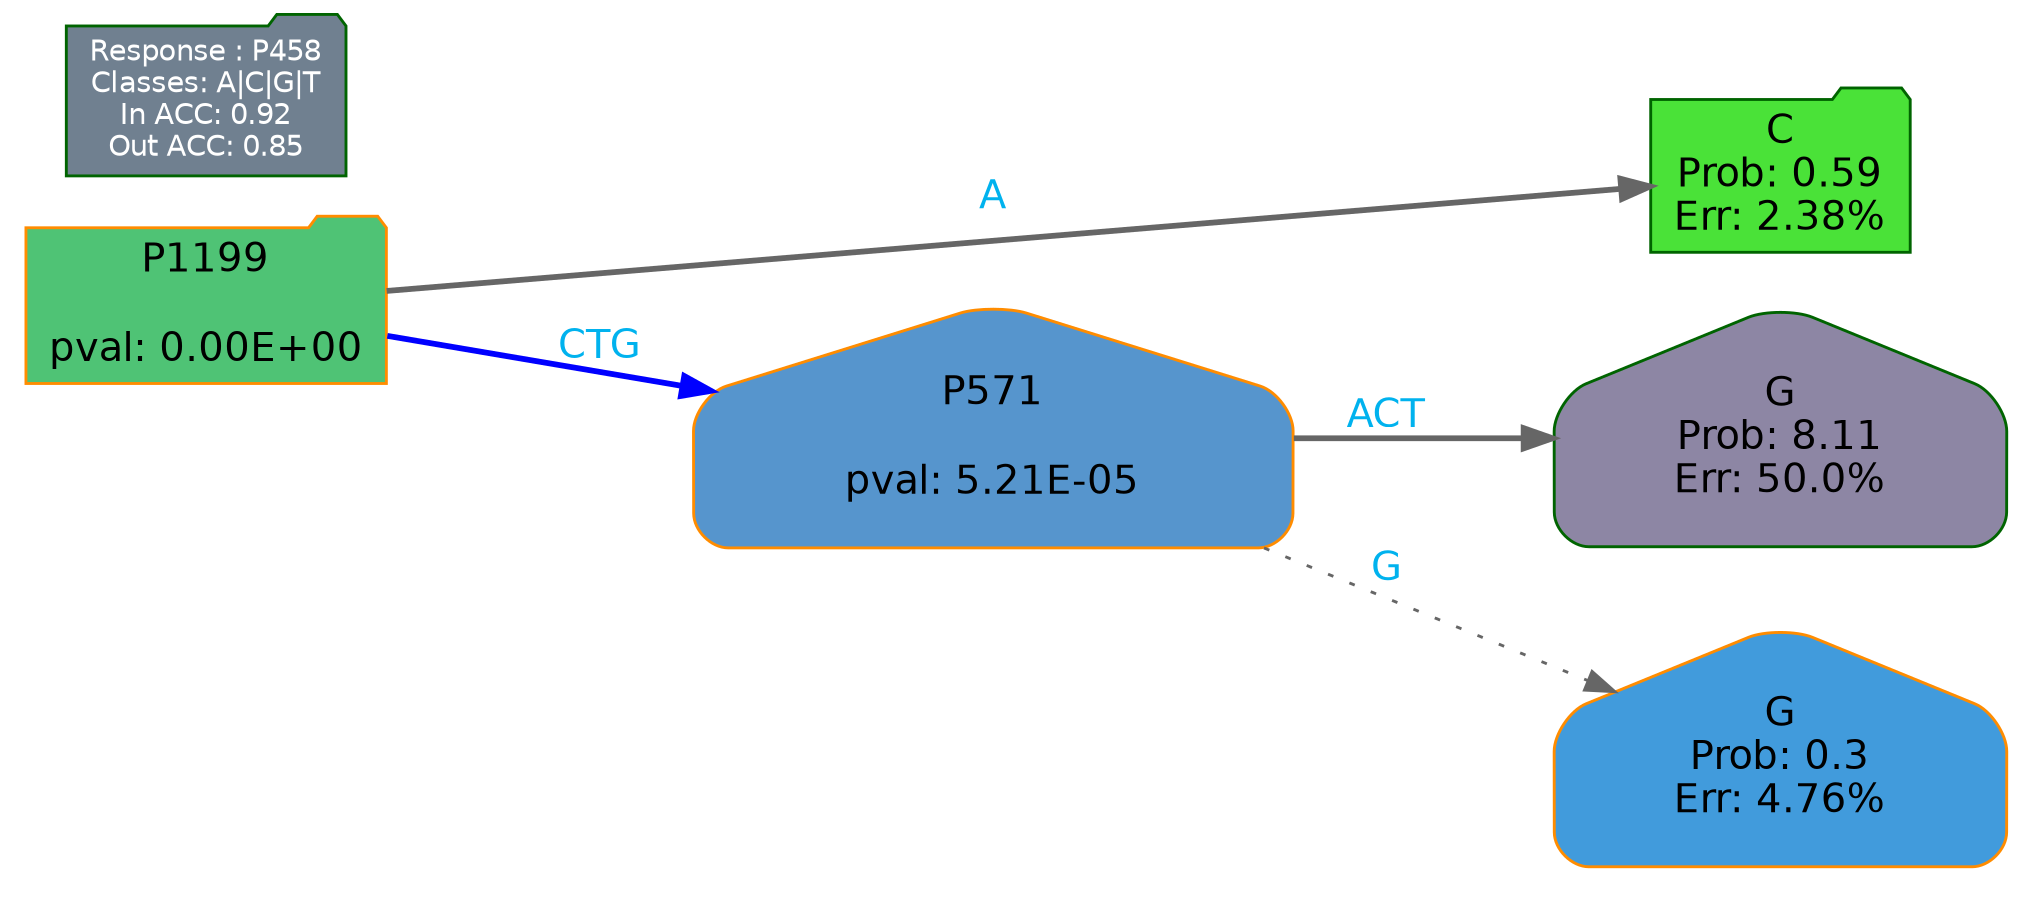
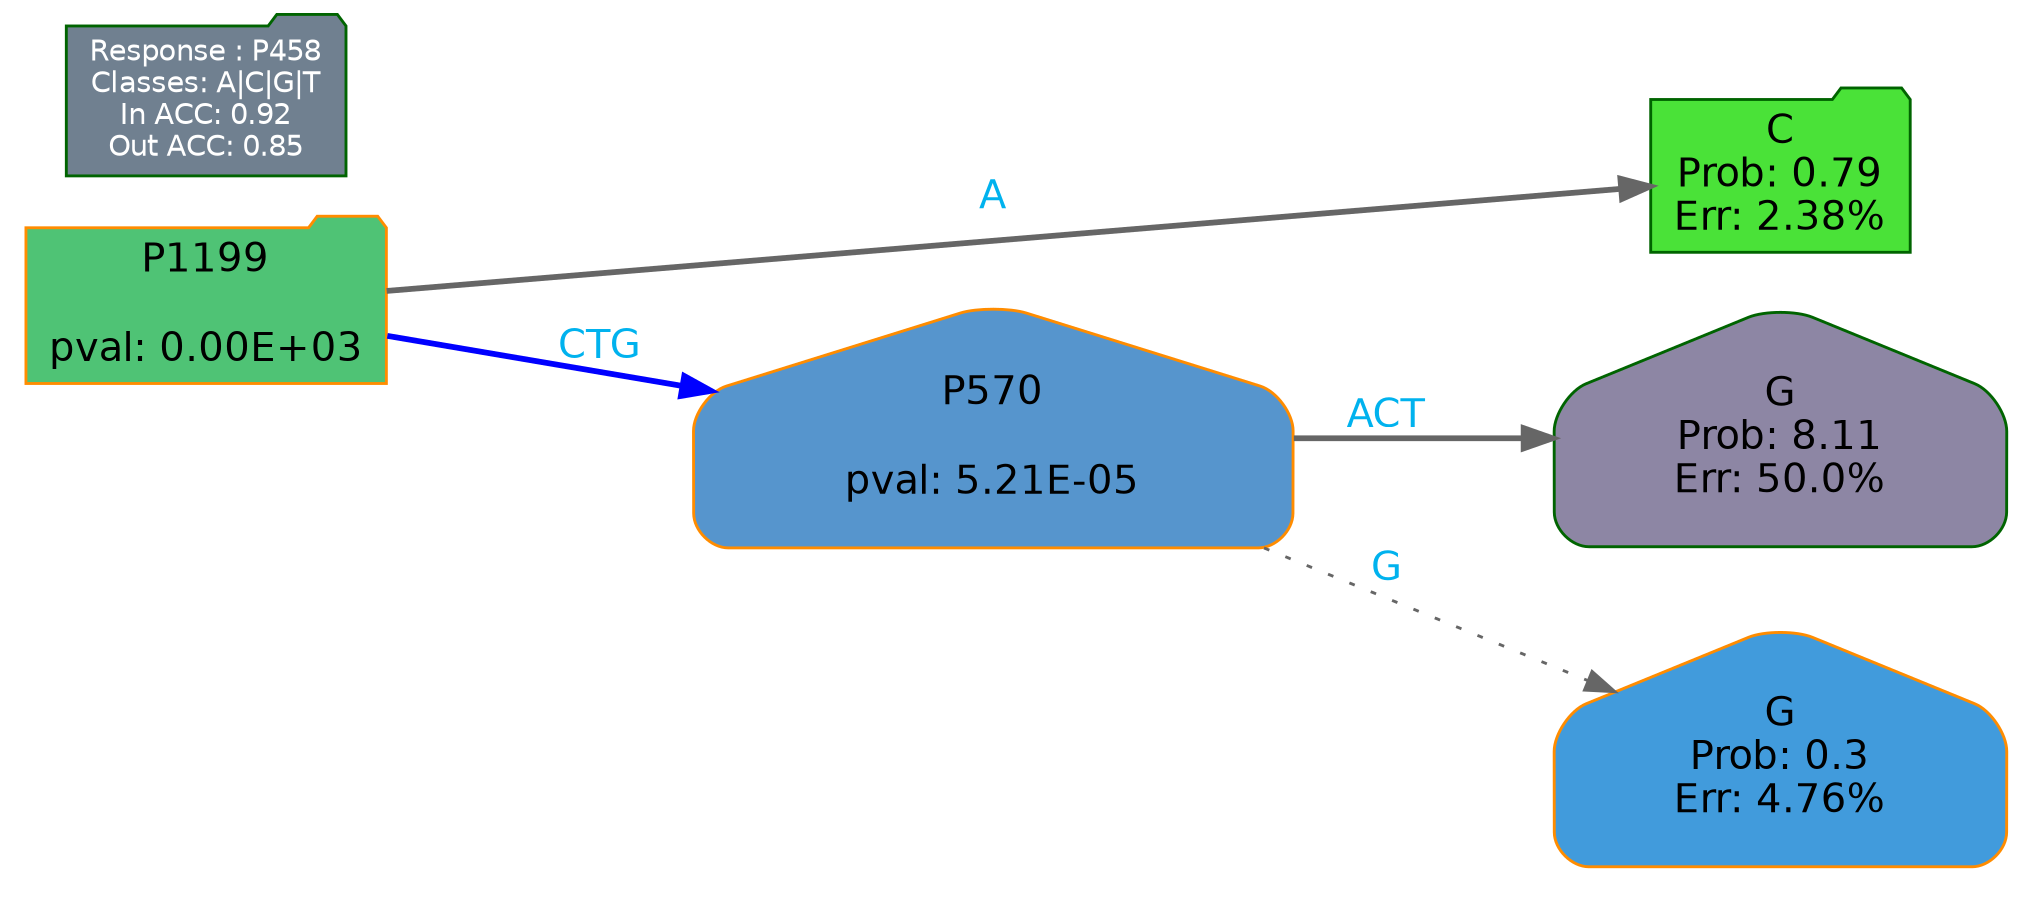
node "C Prob: 0.59 Err: 2.38%": label "C Prob: 0.59 Err: 2.38%" -> "C Prob: 0.79 Err: 2.38%"
node "P1199 pval: 0.00E+00": label "P1199 pval: 0.00E+00" -> "P1199 pval: 0.00E+03"
node "P571 pval: 5.21E-05": label "P571 pval: 5.21E-05" -> "P570 pval: 5.21E-05"
